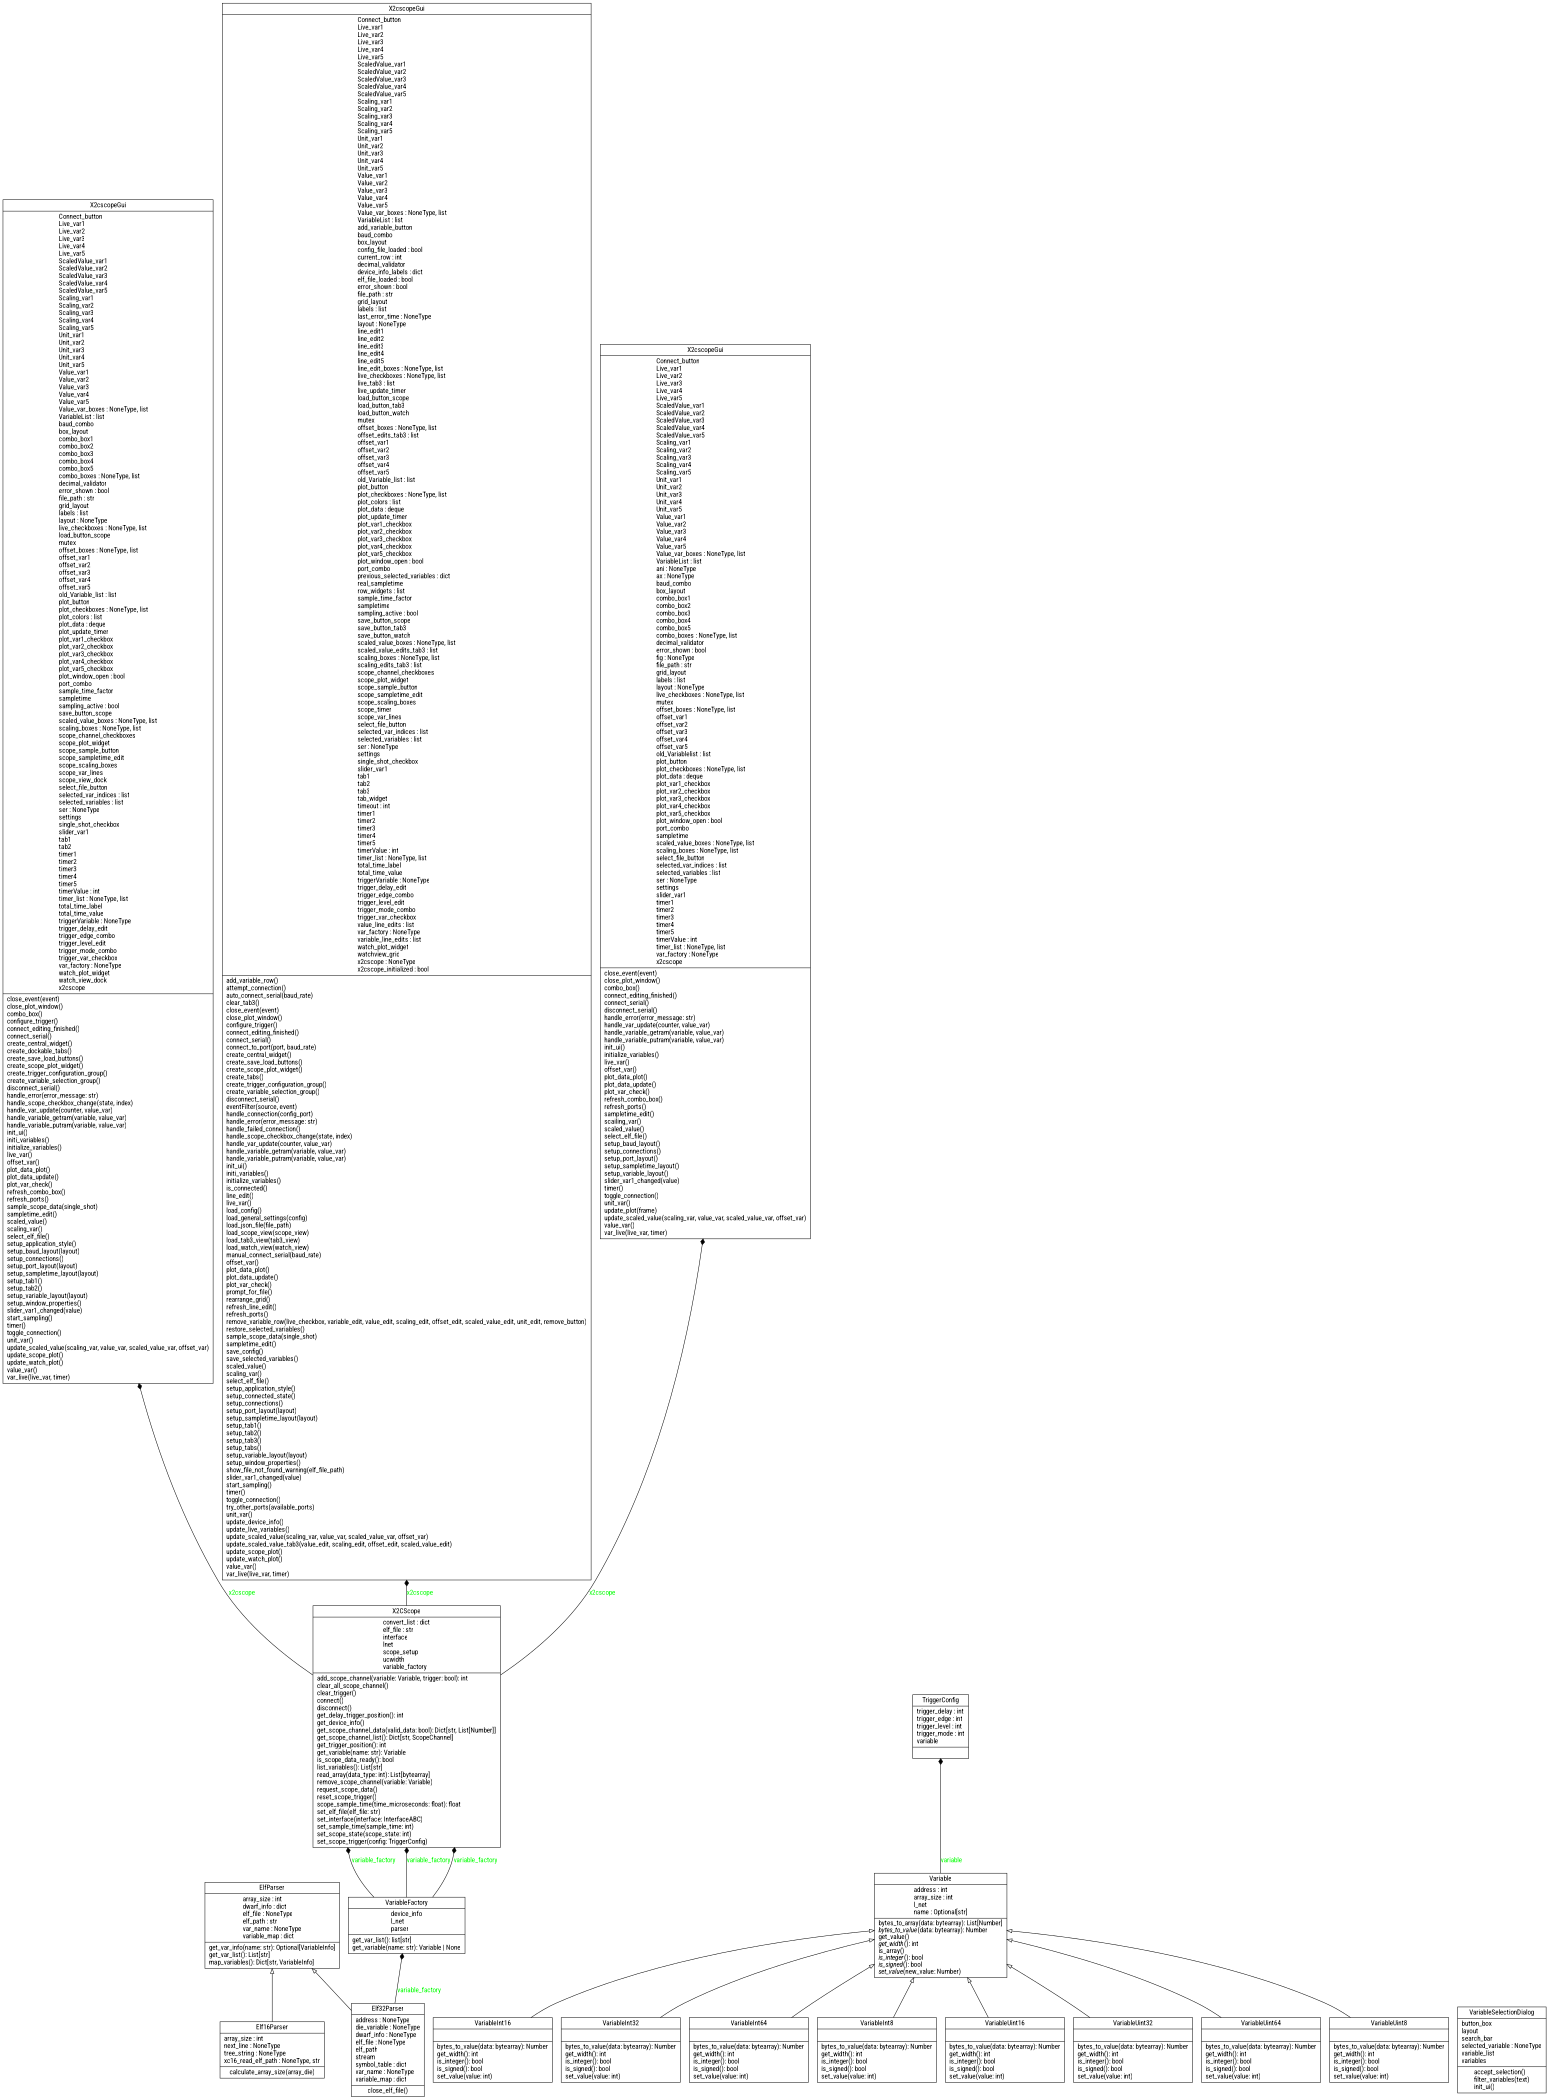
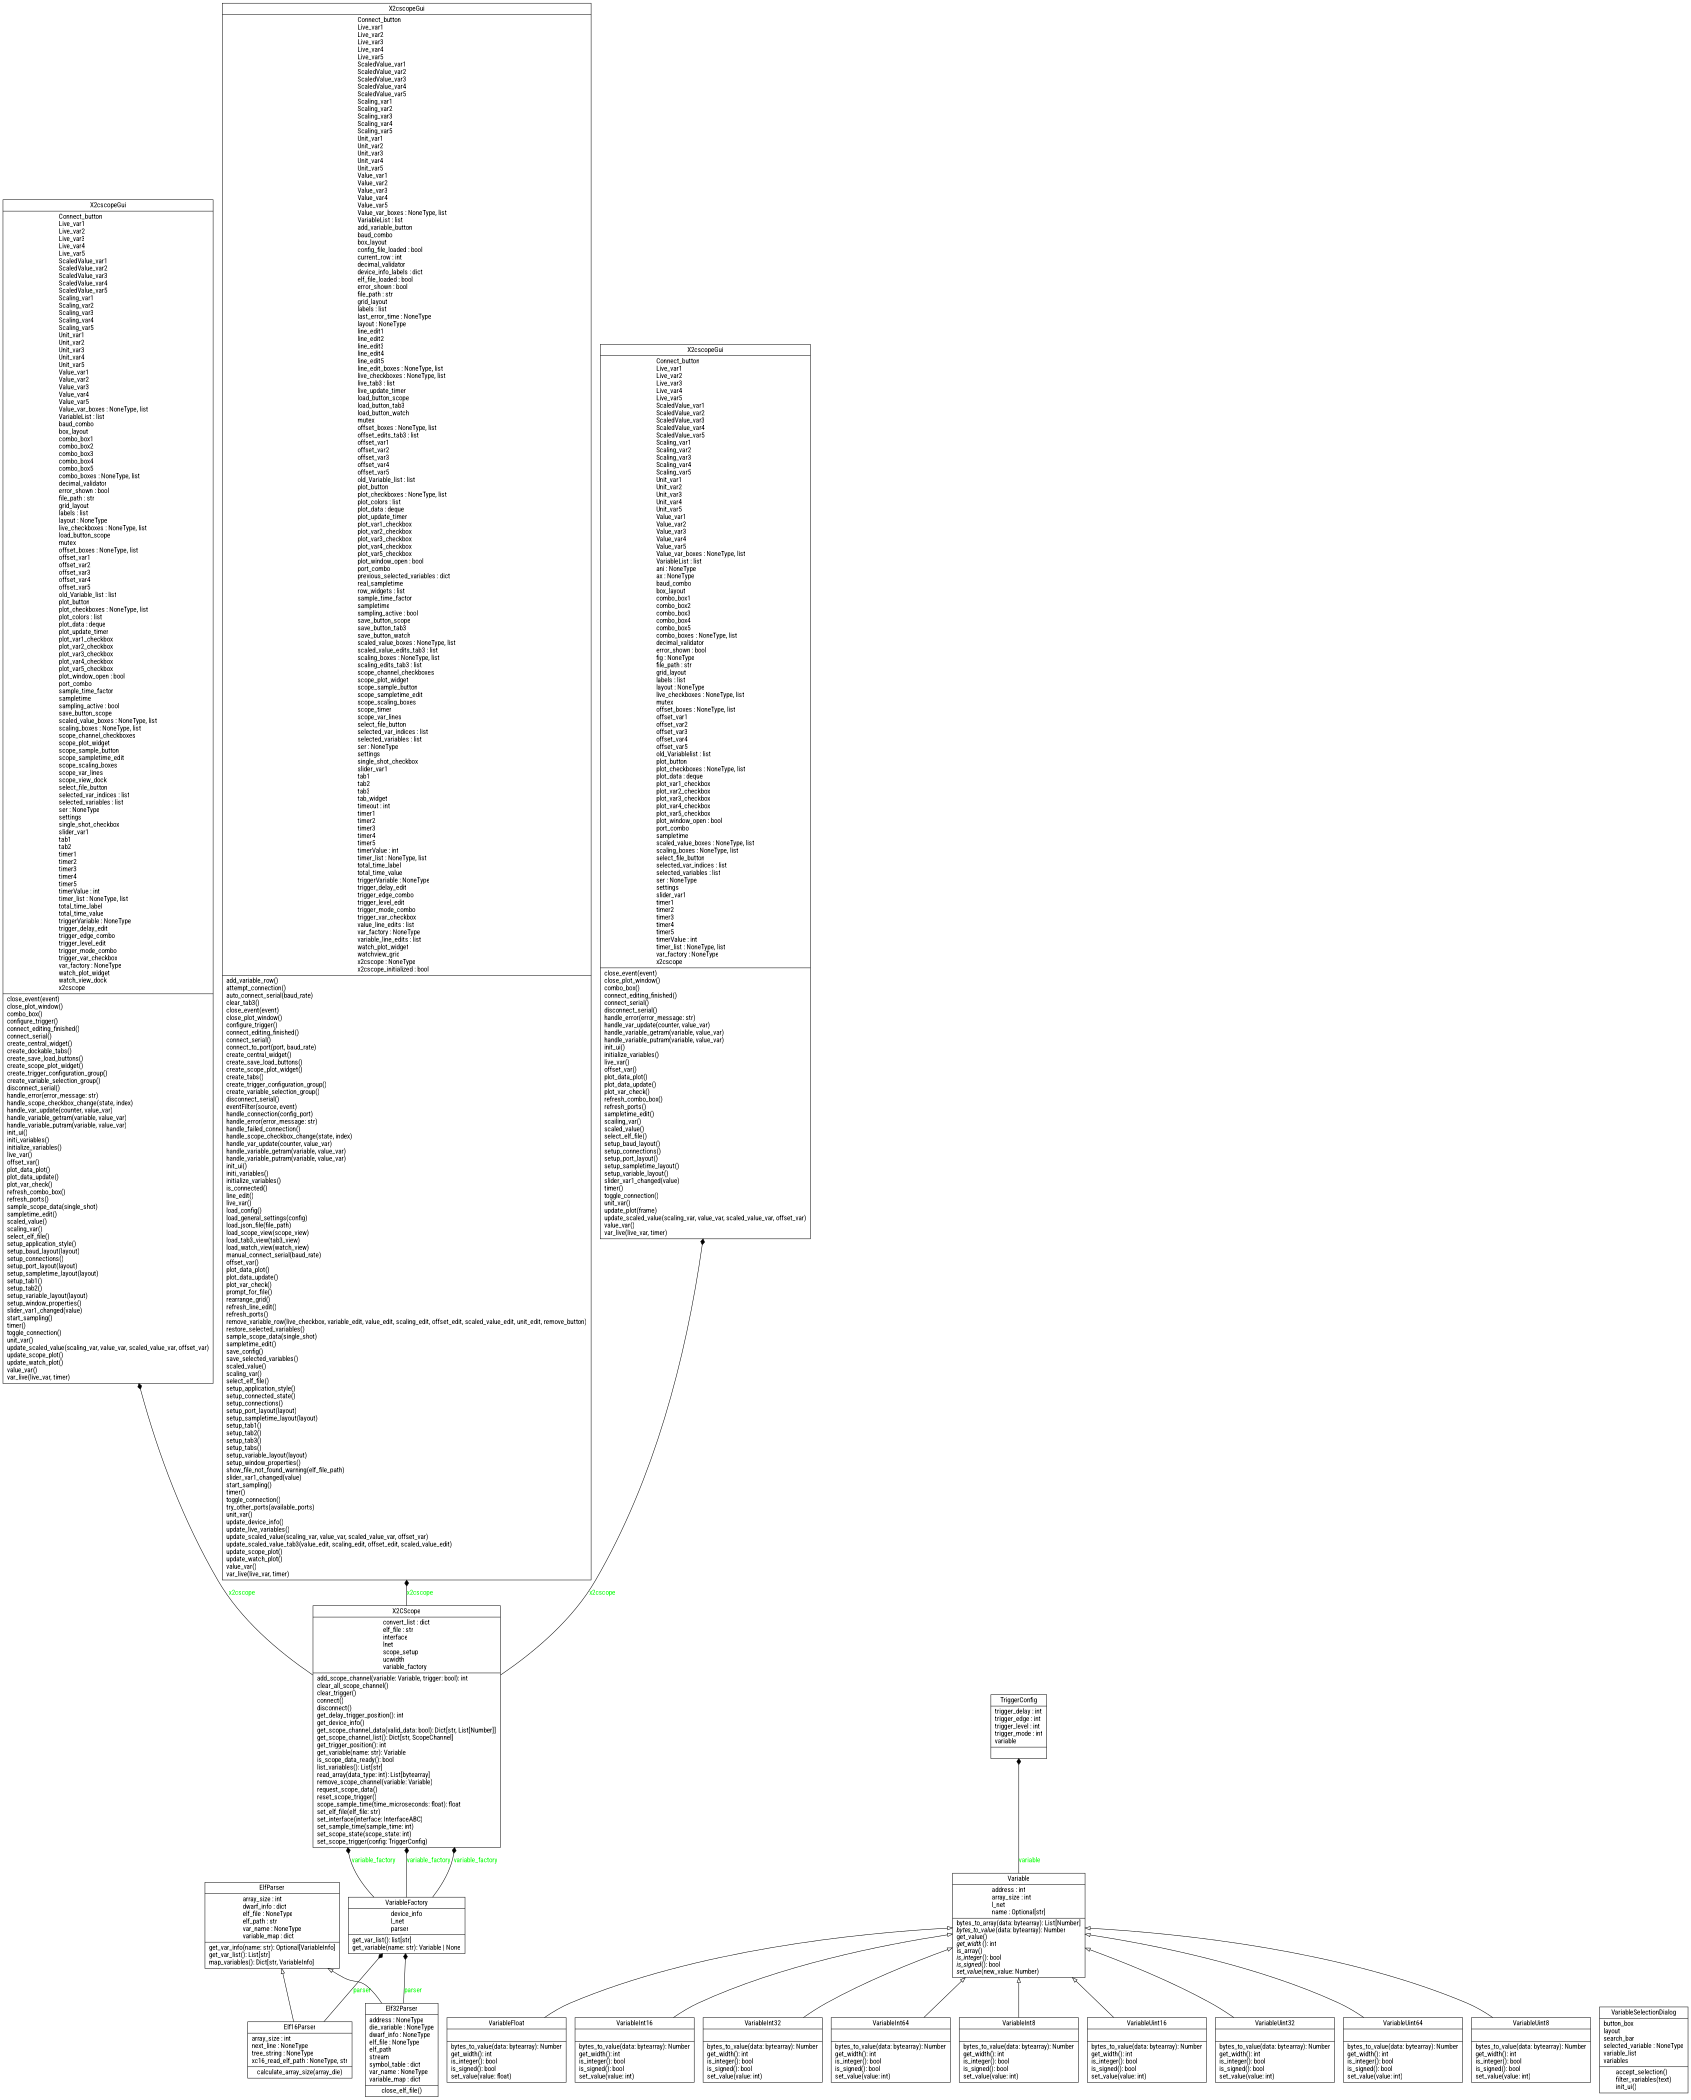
edge "Elf16Parser" -> "VariableFactory": added, label "parser"
edge "Elf32Parser" -> "VariableFactory": label "variable_factory" -> "parser"
node "VariableFloat": added
